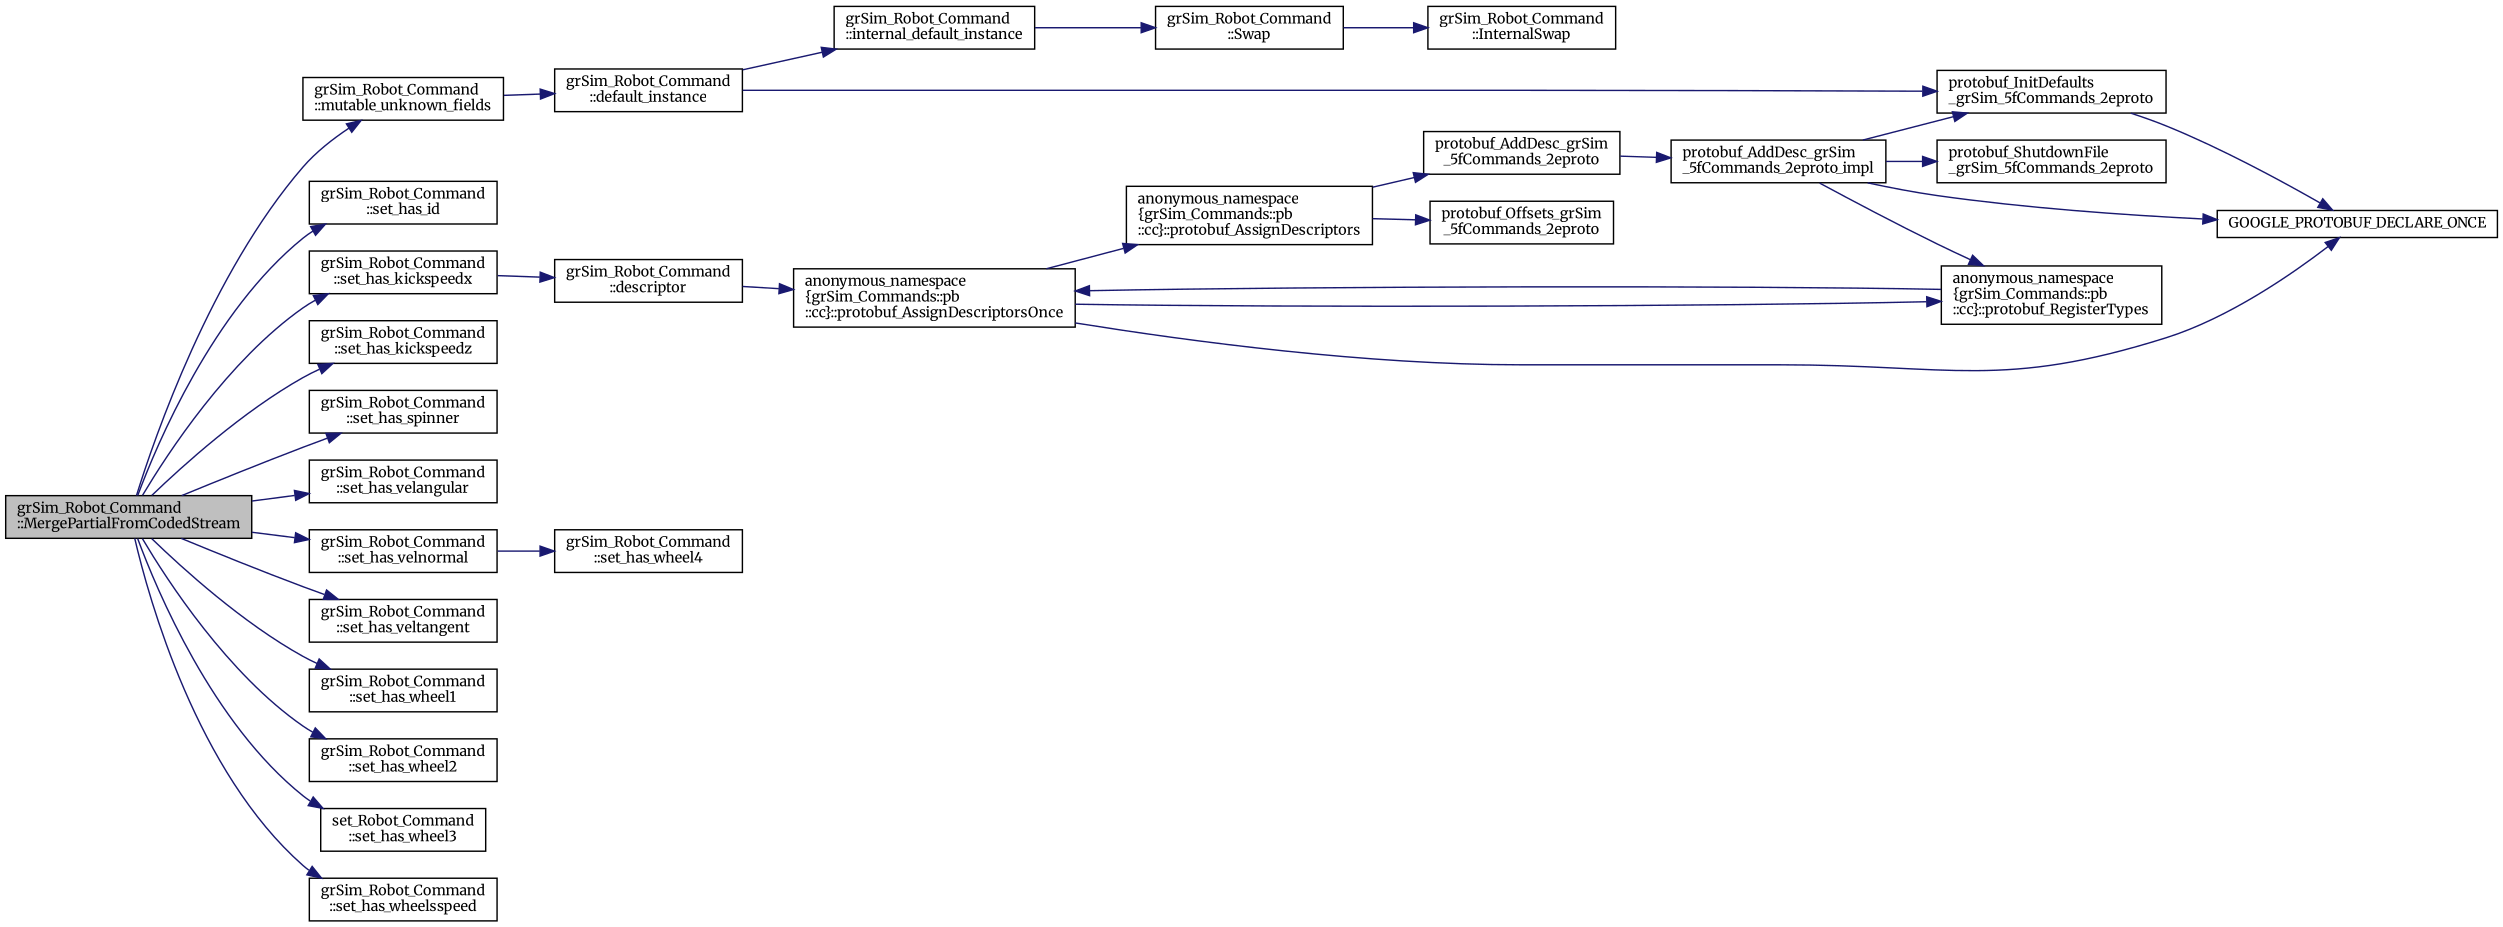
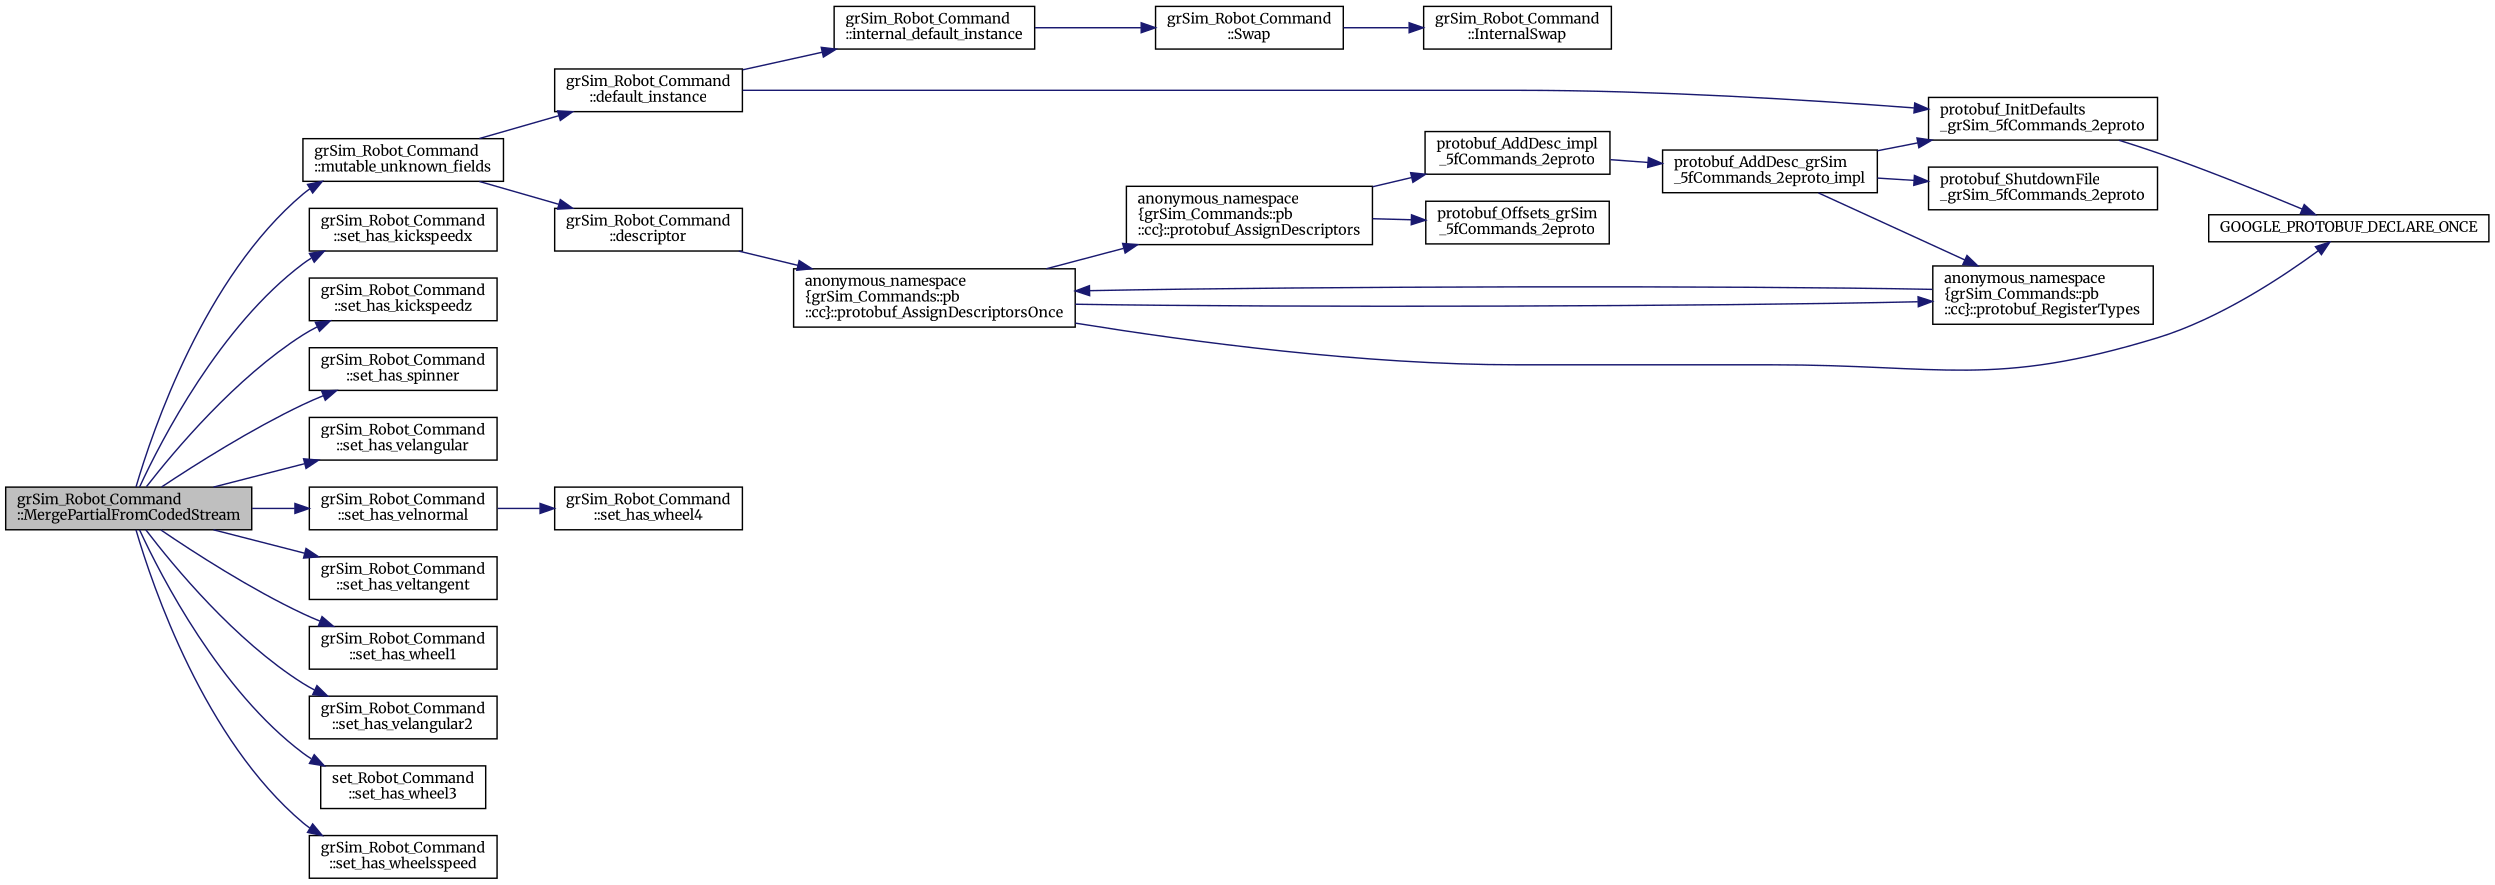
node "protobuf_AddDesc_grSim _5fCommands_2eproto": label "protobuf_AddDesc_grSim _5fCommands_2eproto" -> "protobuf_AddDesc_impl _5fCommands_2eproto"
node "grSim_Robot_Command ::set_has_id": removed
edge "protobuf_AddDesc_grSim _5fCommands_2eproto_impl" -> "GOOGLE_PROTOBUF_DECLARE_ONCE": removed
edge "grSim_Robot_Command ::set_has_kickspeedx" -> "grSim_Robot_Command ::descriptor": now "grSim_Robot_Command ::mutable_unknown_fields" -> "grSim_Robot_Command ::descriptor"
node "grSim_Robot_Command ::set_has_wheel2": label "grSim_Robot_Command ::set_has_wheel2" -> "grSim_Robot_Command ::set_has_velangular2"
